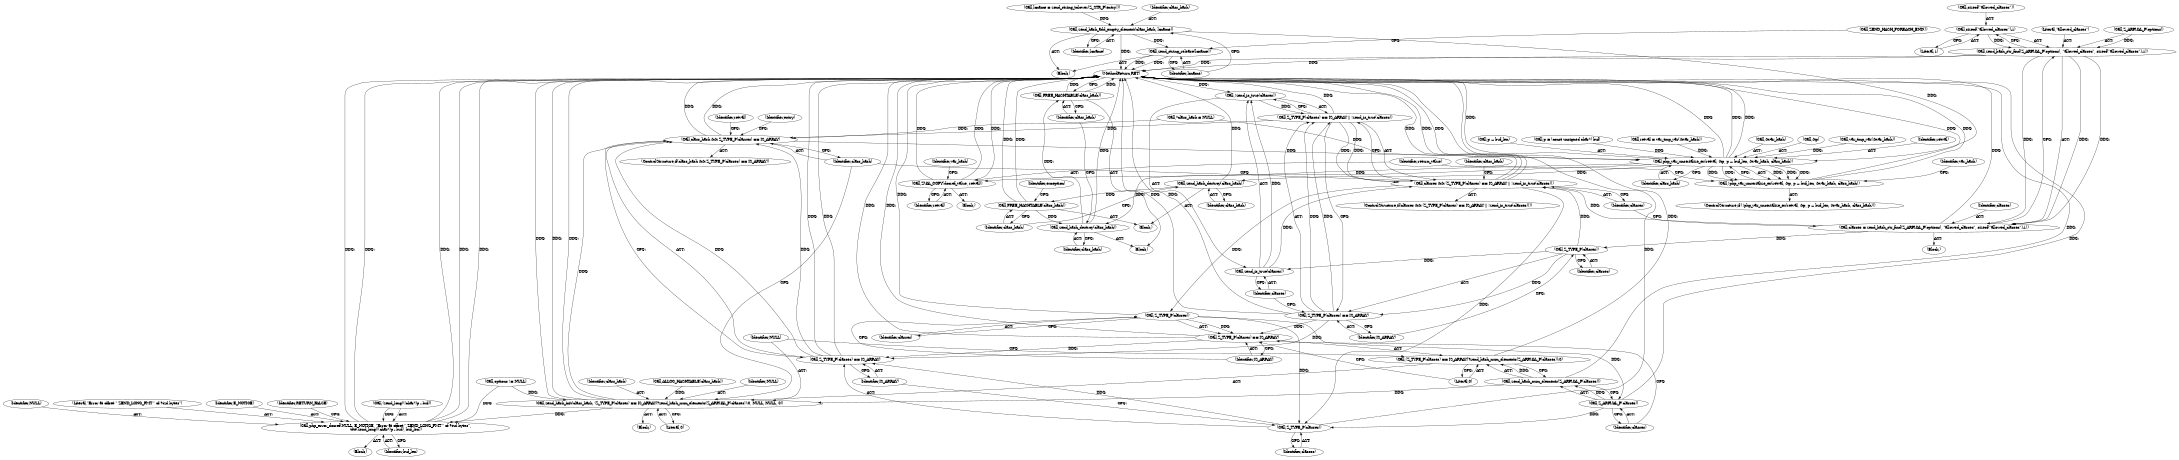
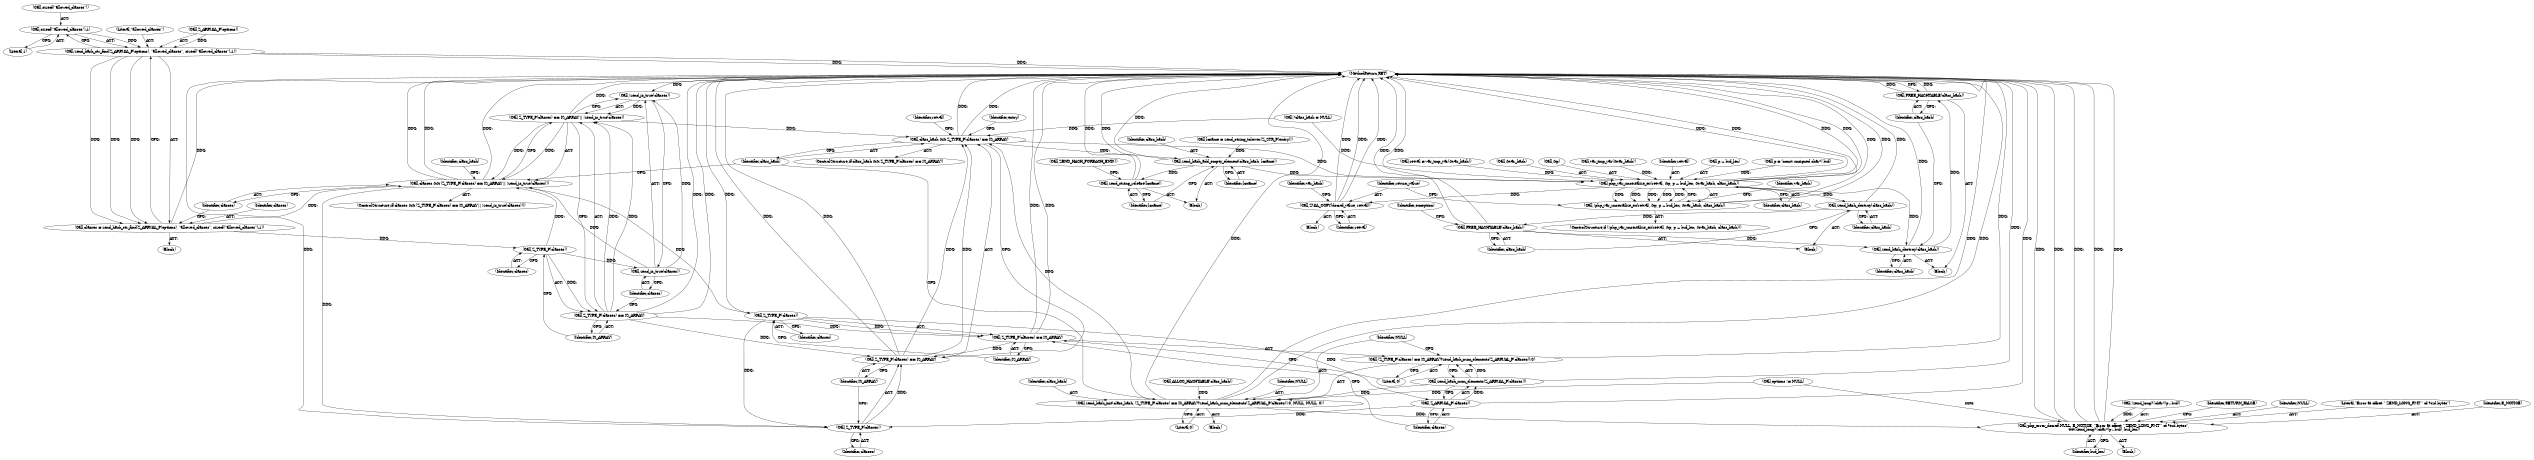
edge "(Call,class_hash && Z_TYPE_P(classes) == IS_ARRAY)" -> "(Call,zend_hash_add_empty_element(class_hash, lcname))": added, label "DDG:"
edge "(Call,!zend_is_true(classes))" -> "(Call,zend_is_true(classes))": label "AST: " -> "CFG: "
